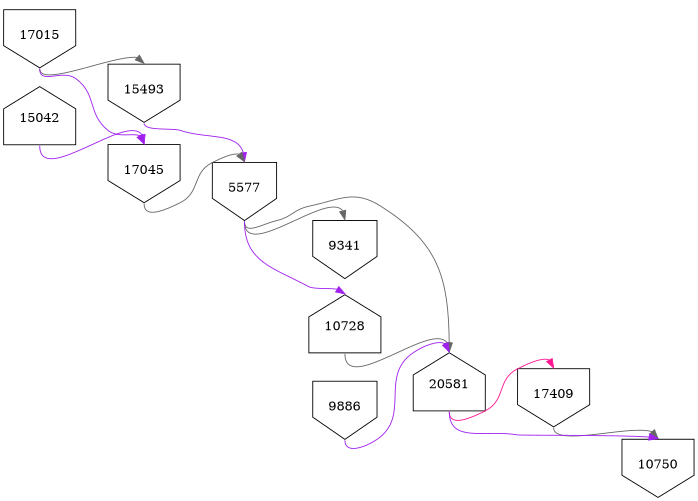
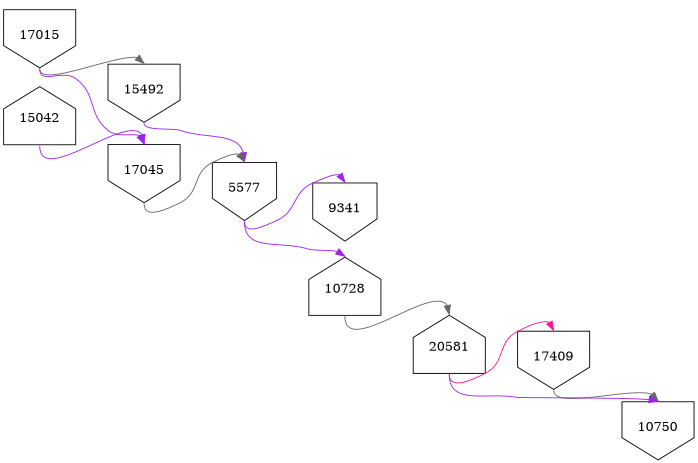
node "15493": label "15493" -> "15492"
edge "5577" -> "20581": removed
edge "5577" -> "9341": color gray40 -> purple
node "9886": removed
